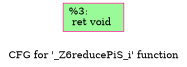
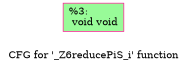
node "%3:": text "ret void" -> "void void"
